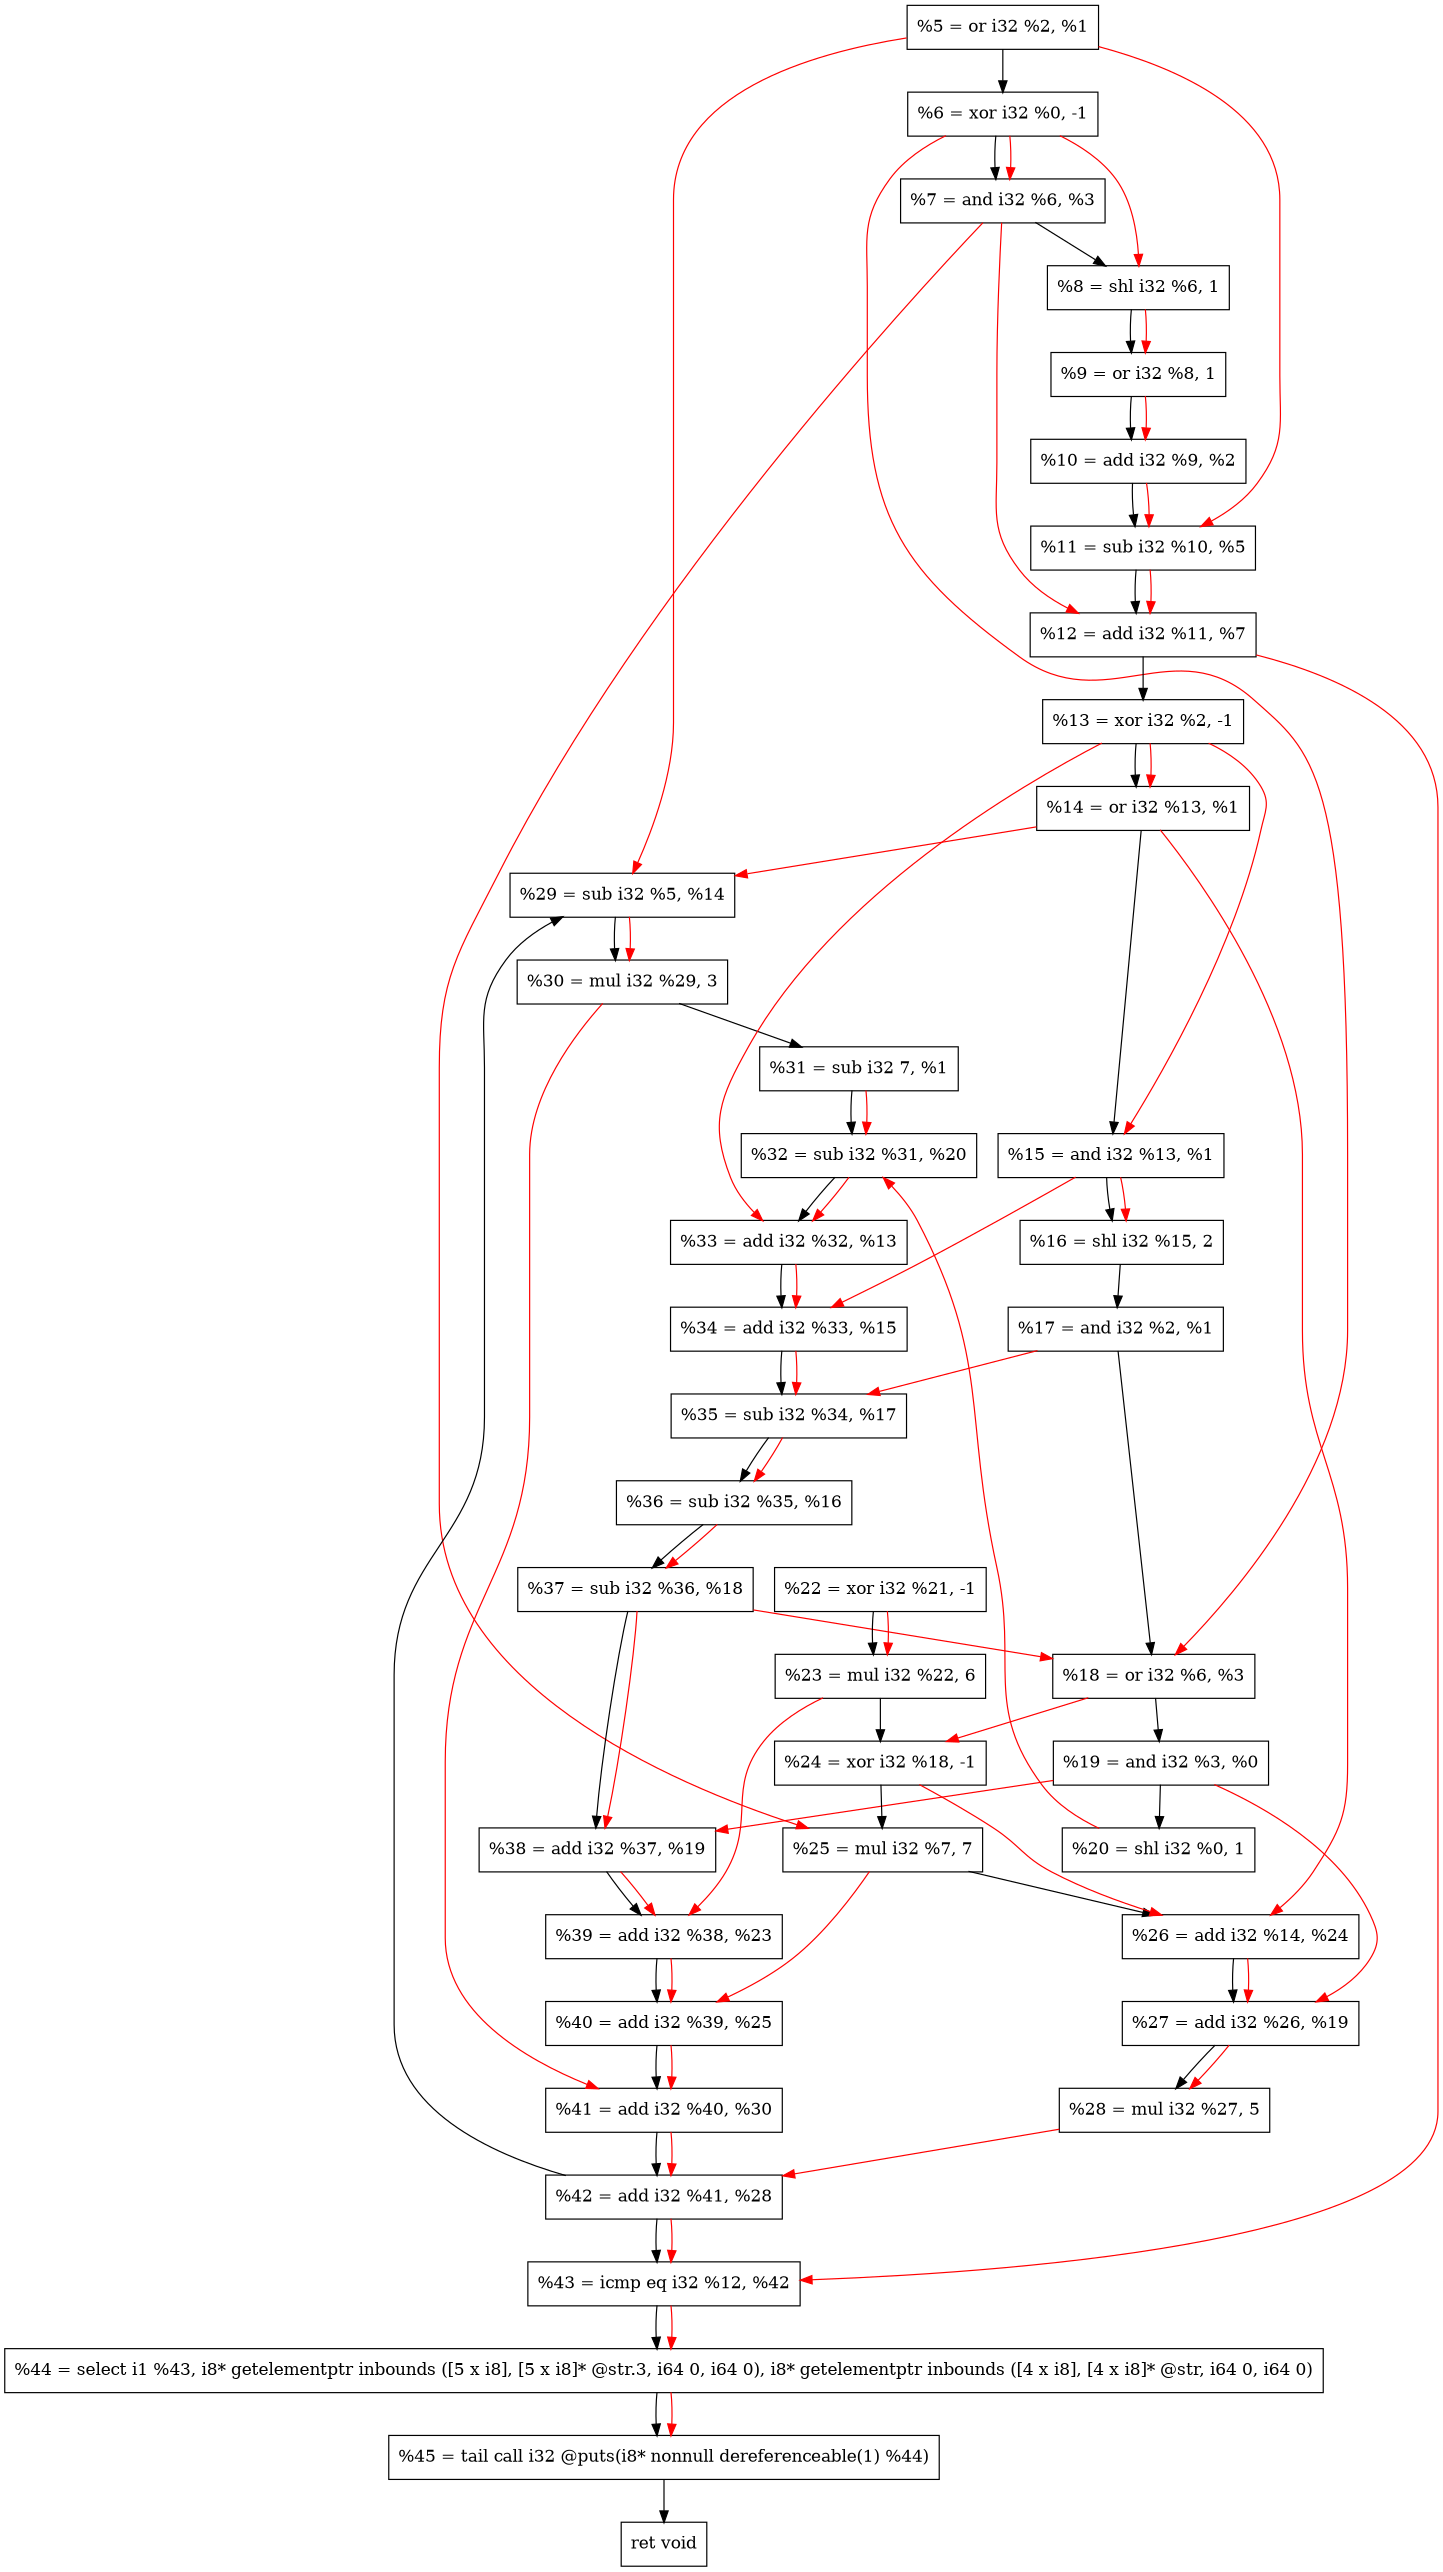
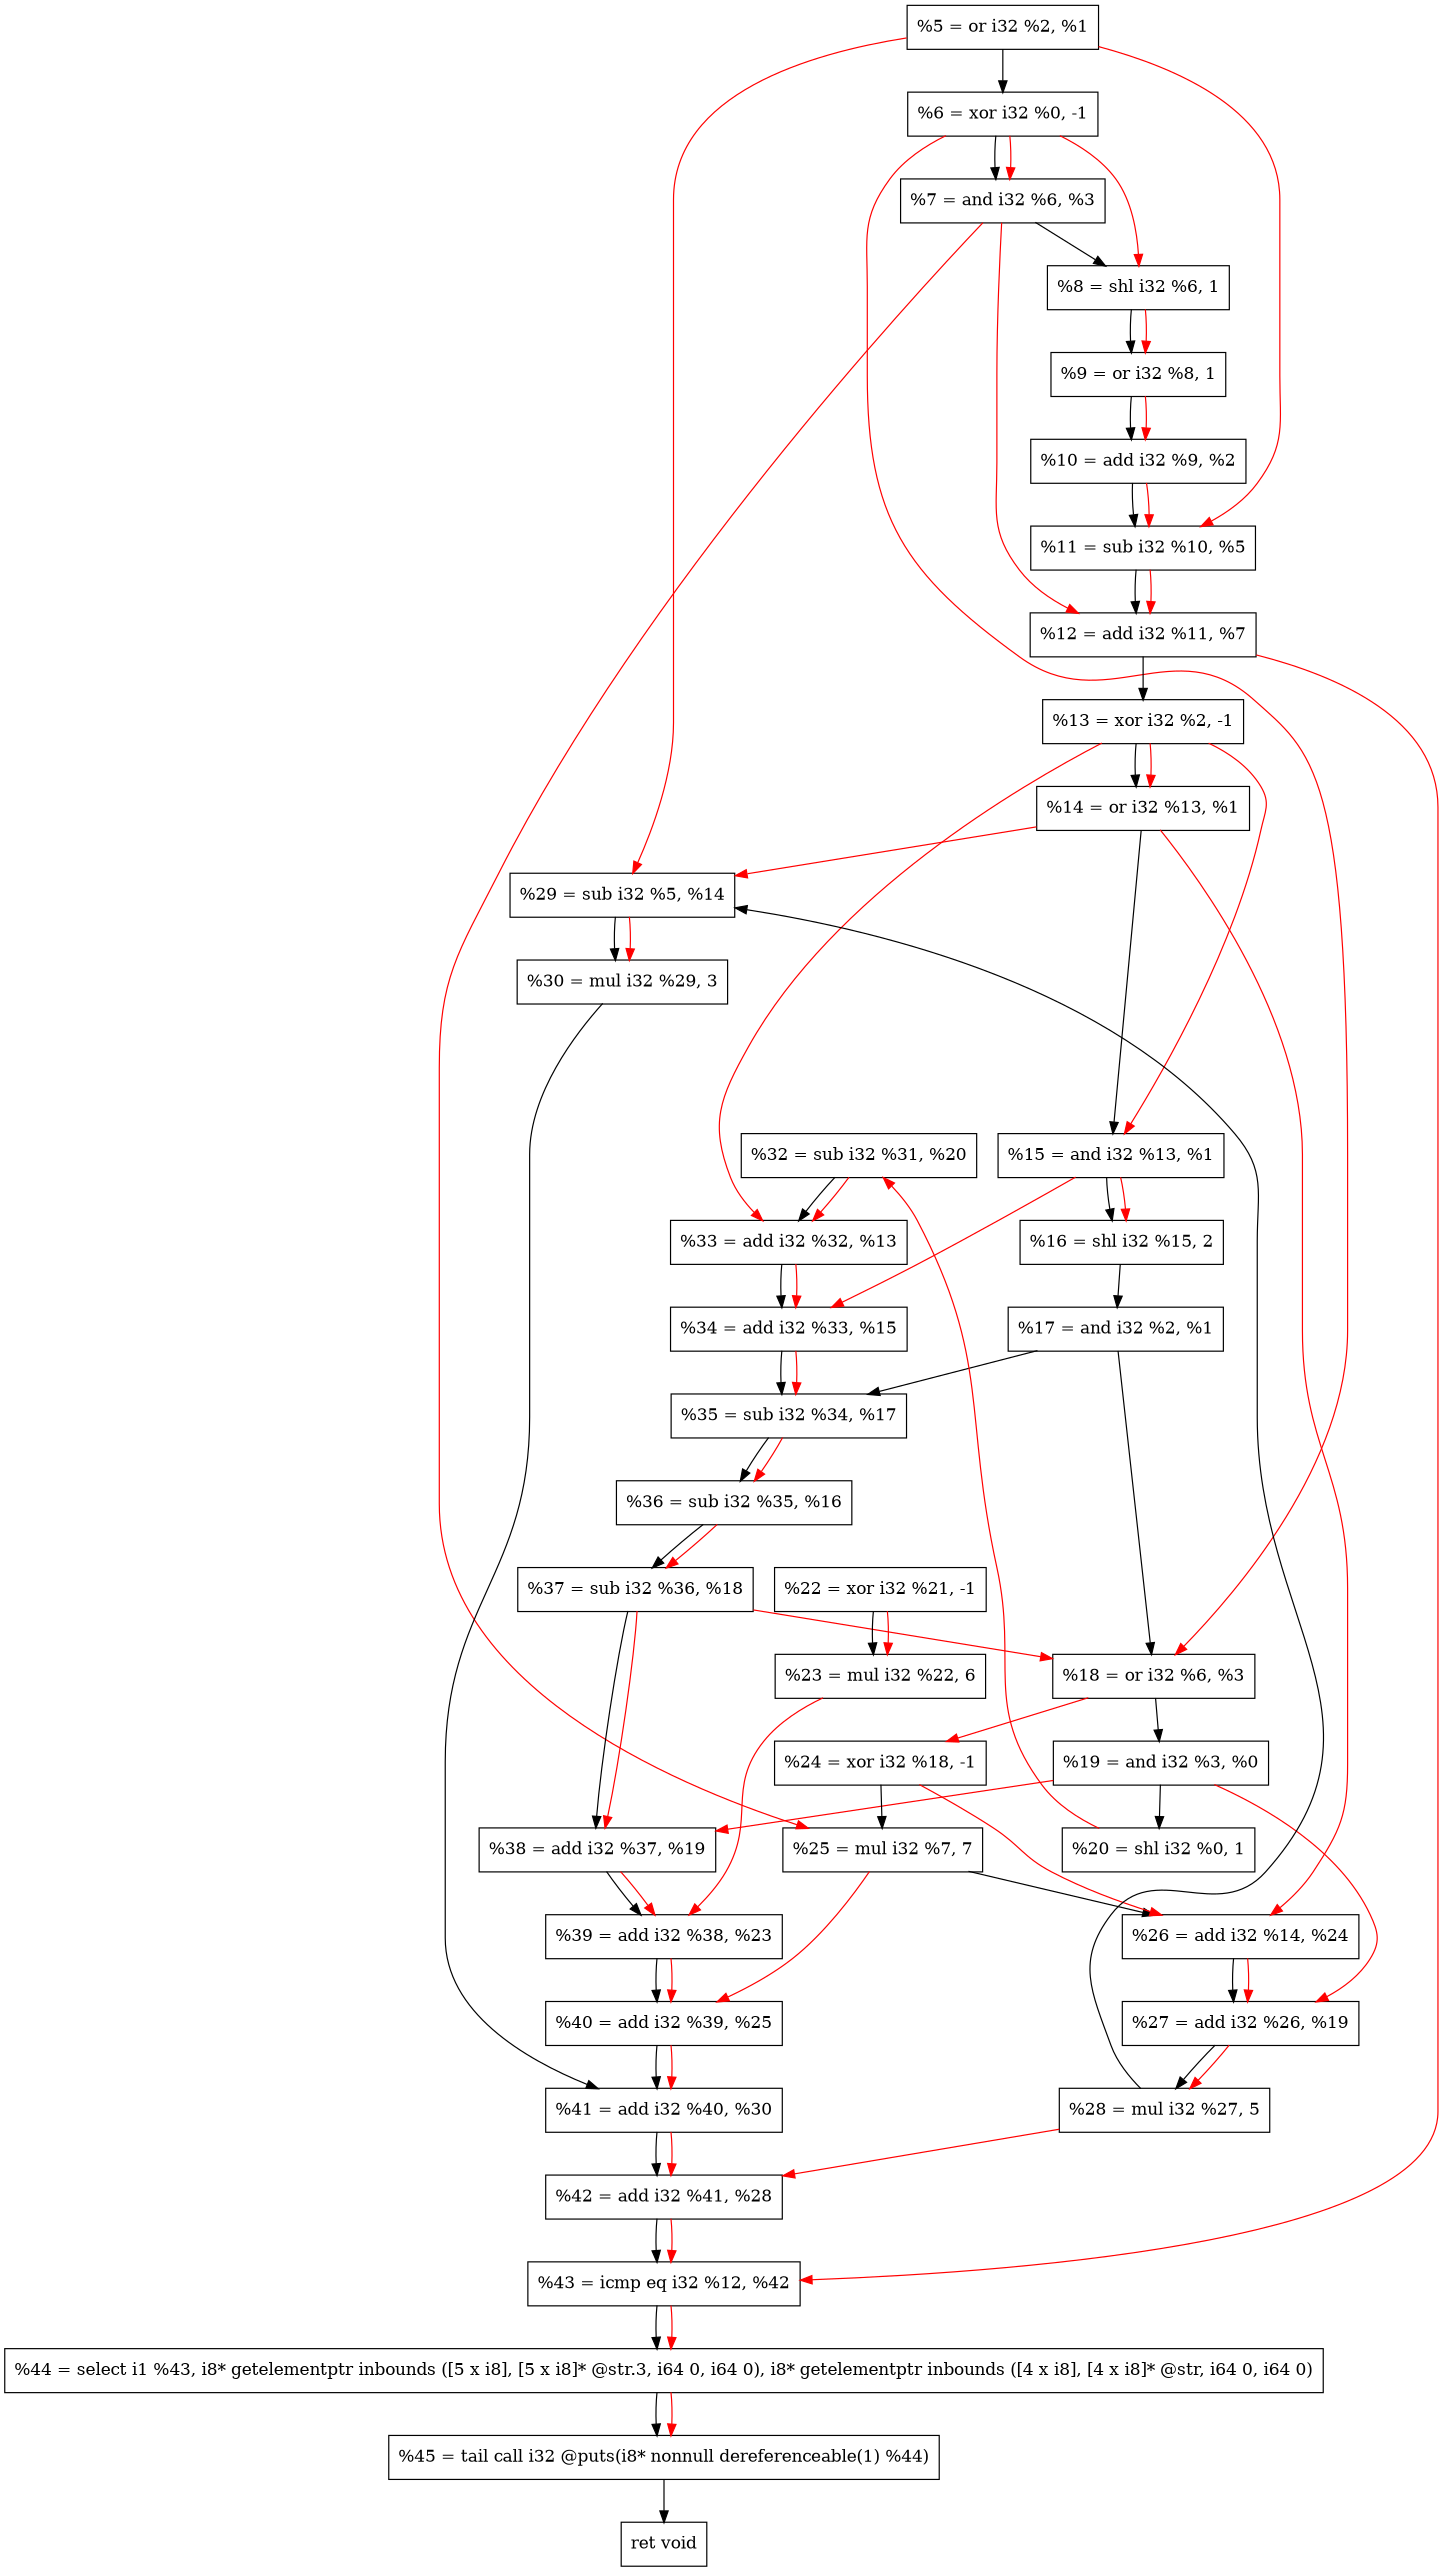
node "%31 = sub i32 7, %1": removed
edge "%17 = and i32 %2, %1" -> "%35 = sub i32 %34, %17": color red -> black
edge "%30 = mul i32 %29, 3" -> "%41 = add i32 %40, %30": color red -> black
edge "%42 = add i32 %41, %28" -> "%29 = sub i32 %5, %14": now "%28 = mul i32 %27, 5" -> "%29 = sub i32 %5, %14"
edge "%23 = mul i32 %22, 6" -> "%24 = xor i32 %18, -1": removed
